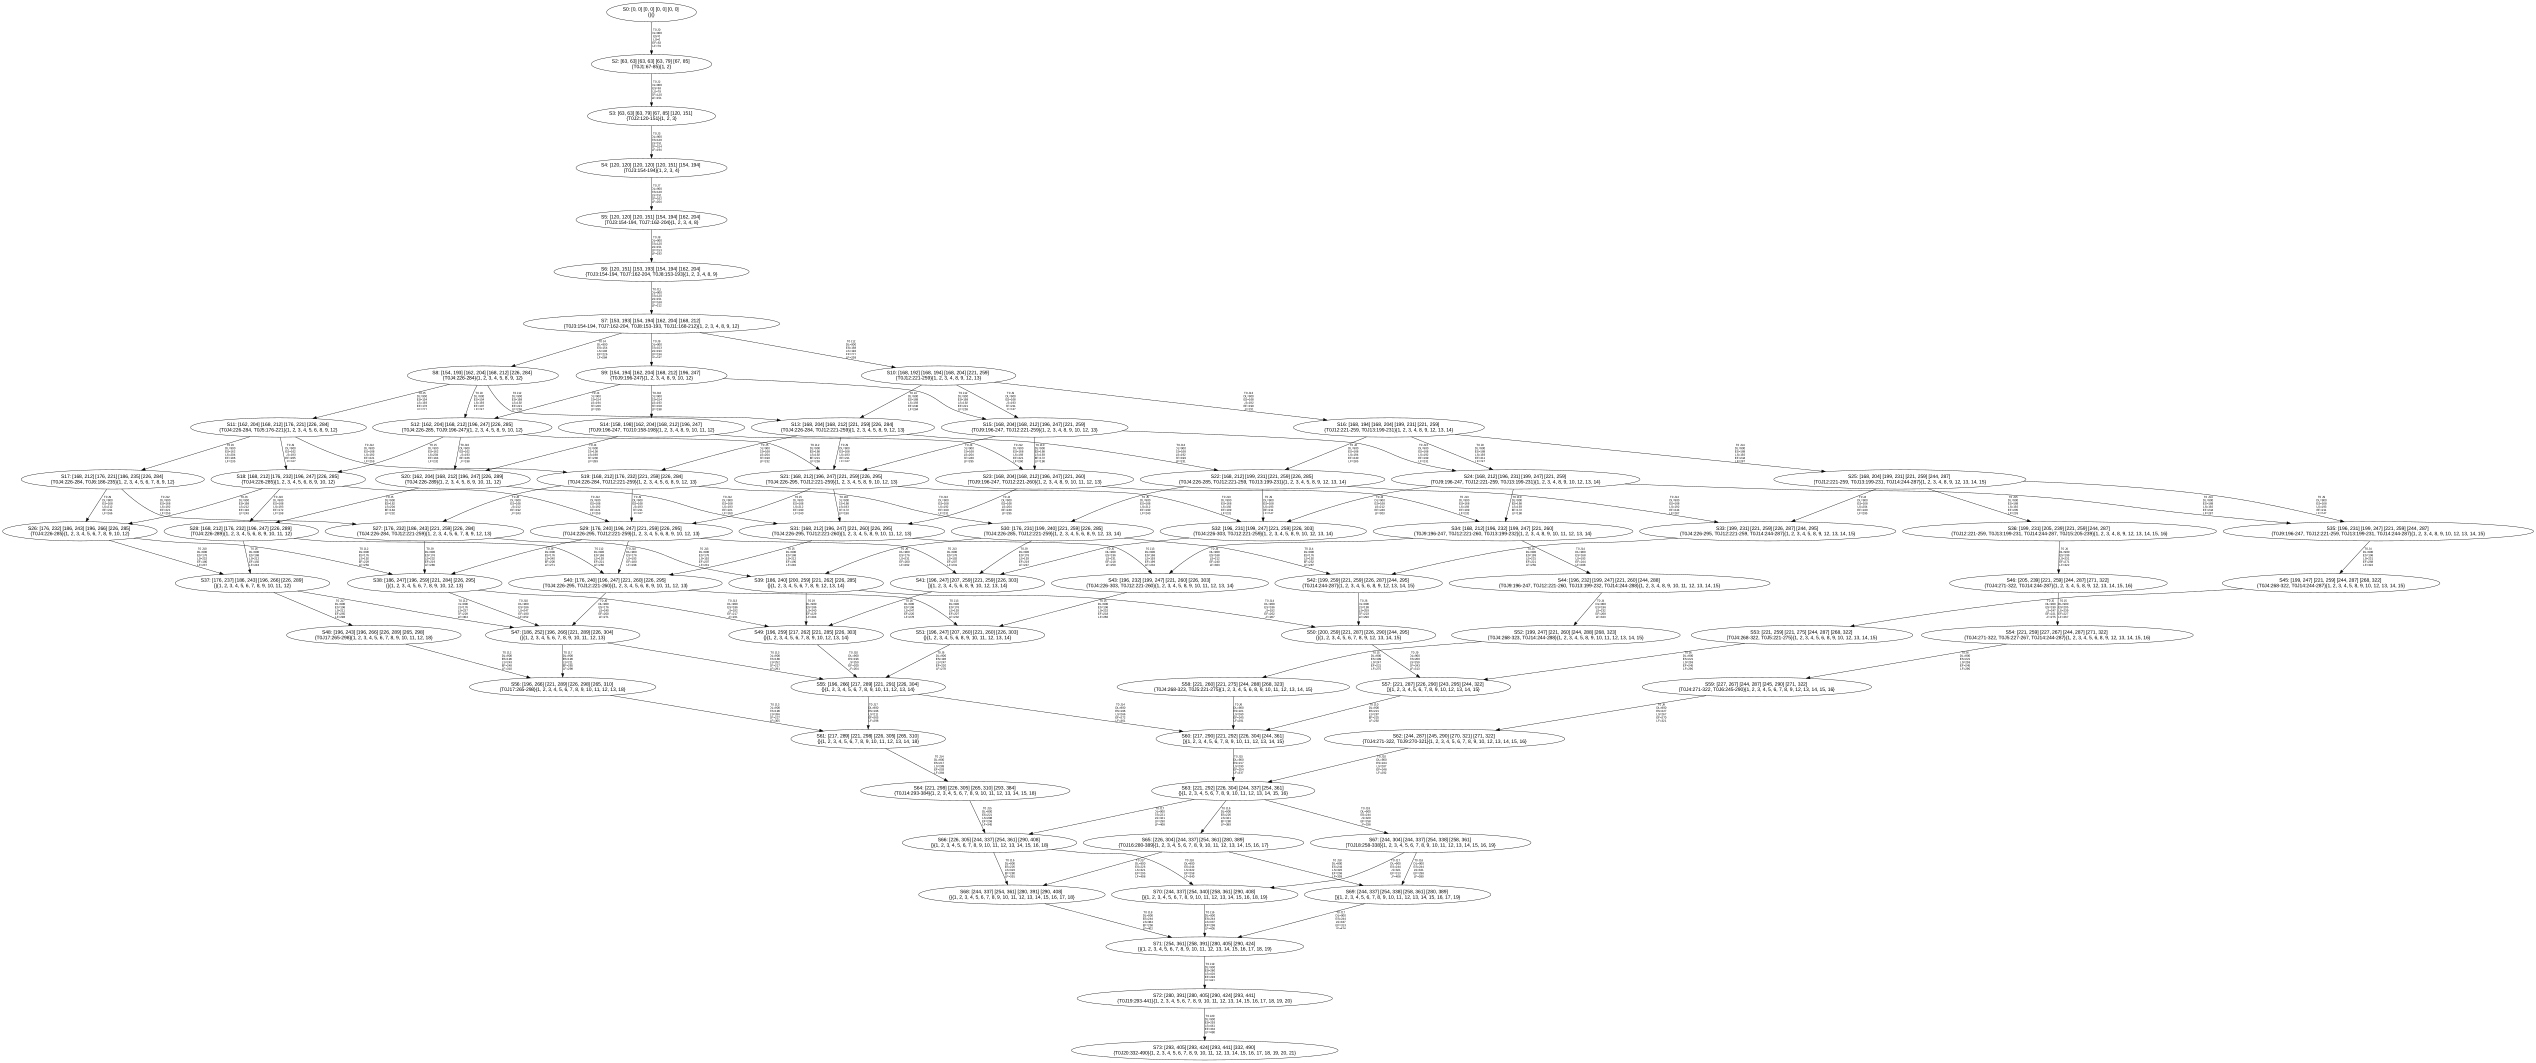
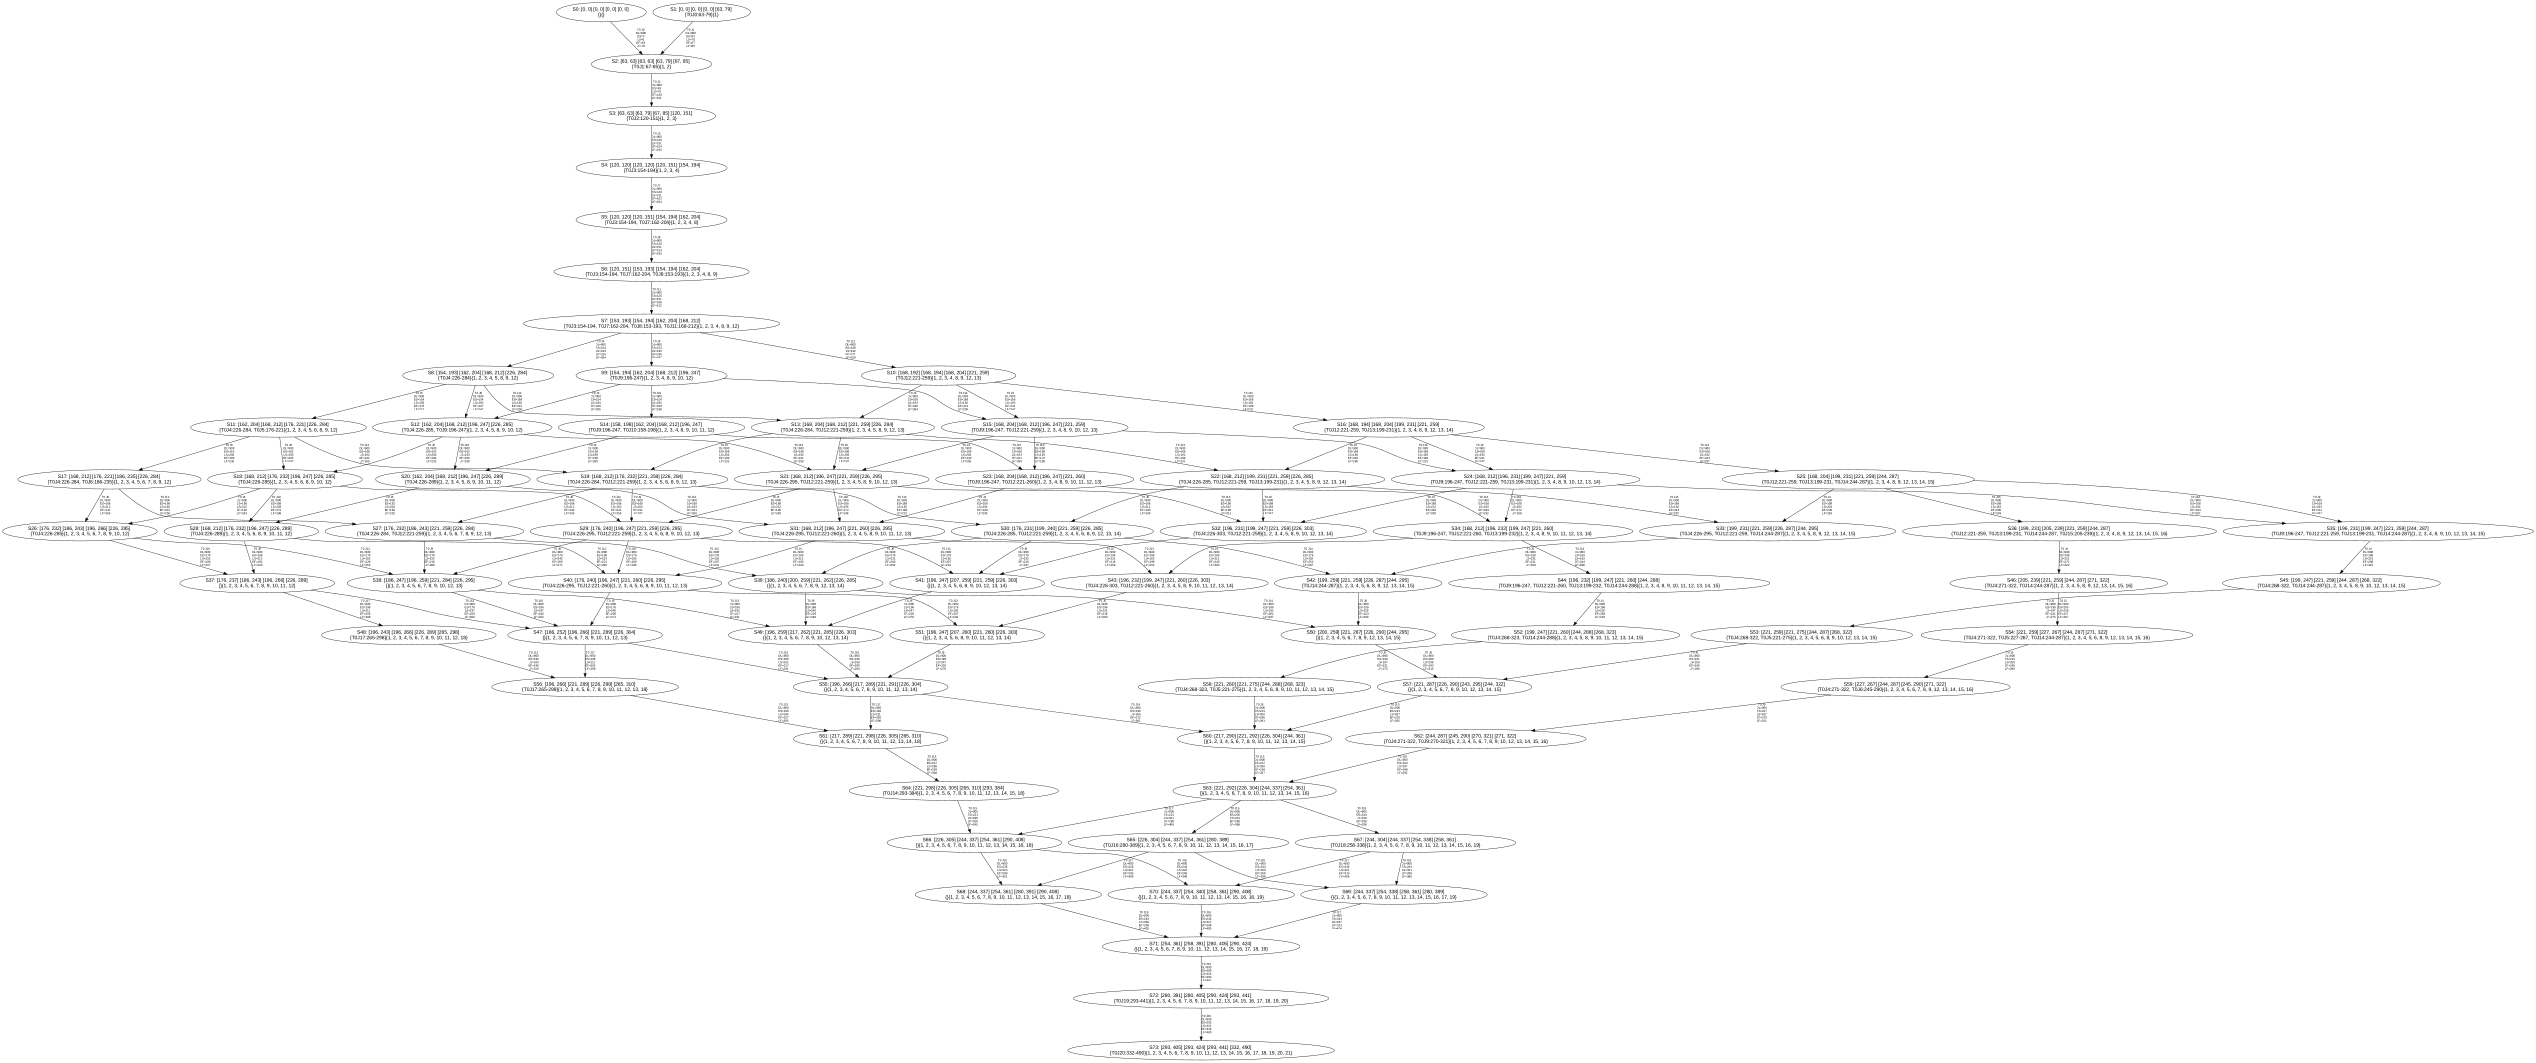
node "S1: [0, 0] [0, 0] [0, 0] [63, 79] {T0J0:63-79}{1}": added
